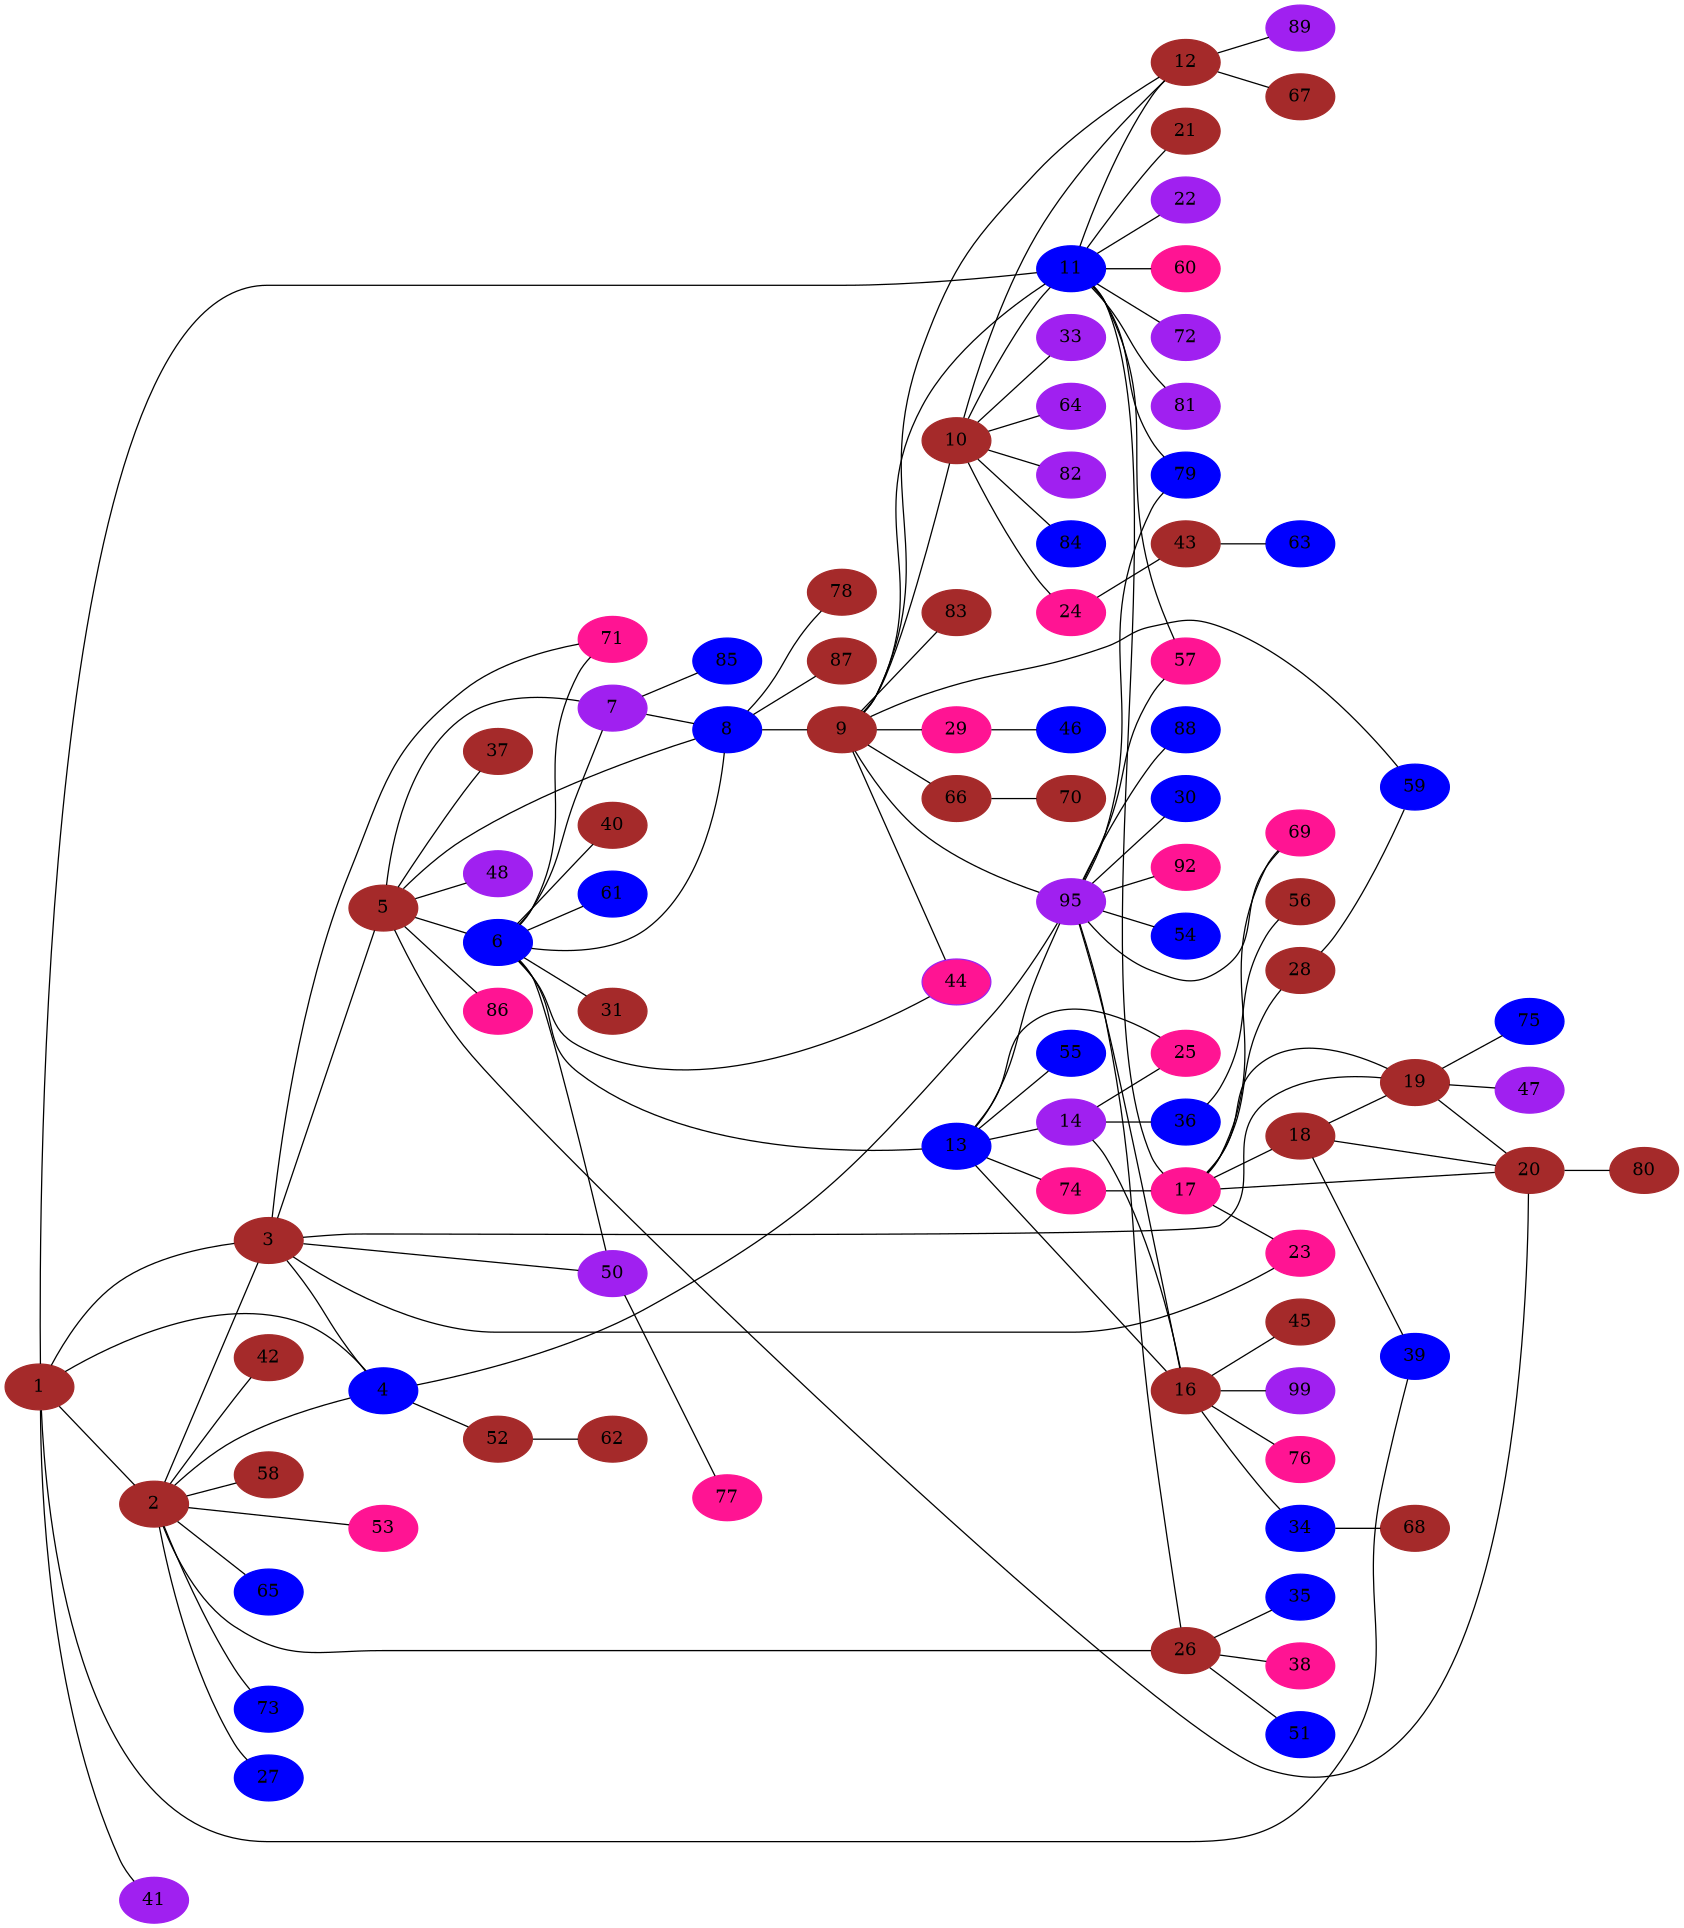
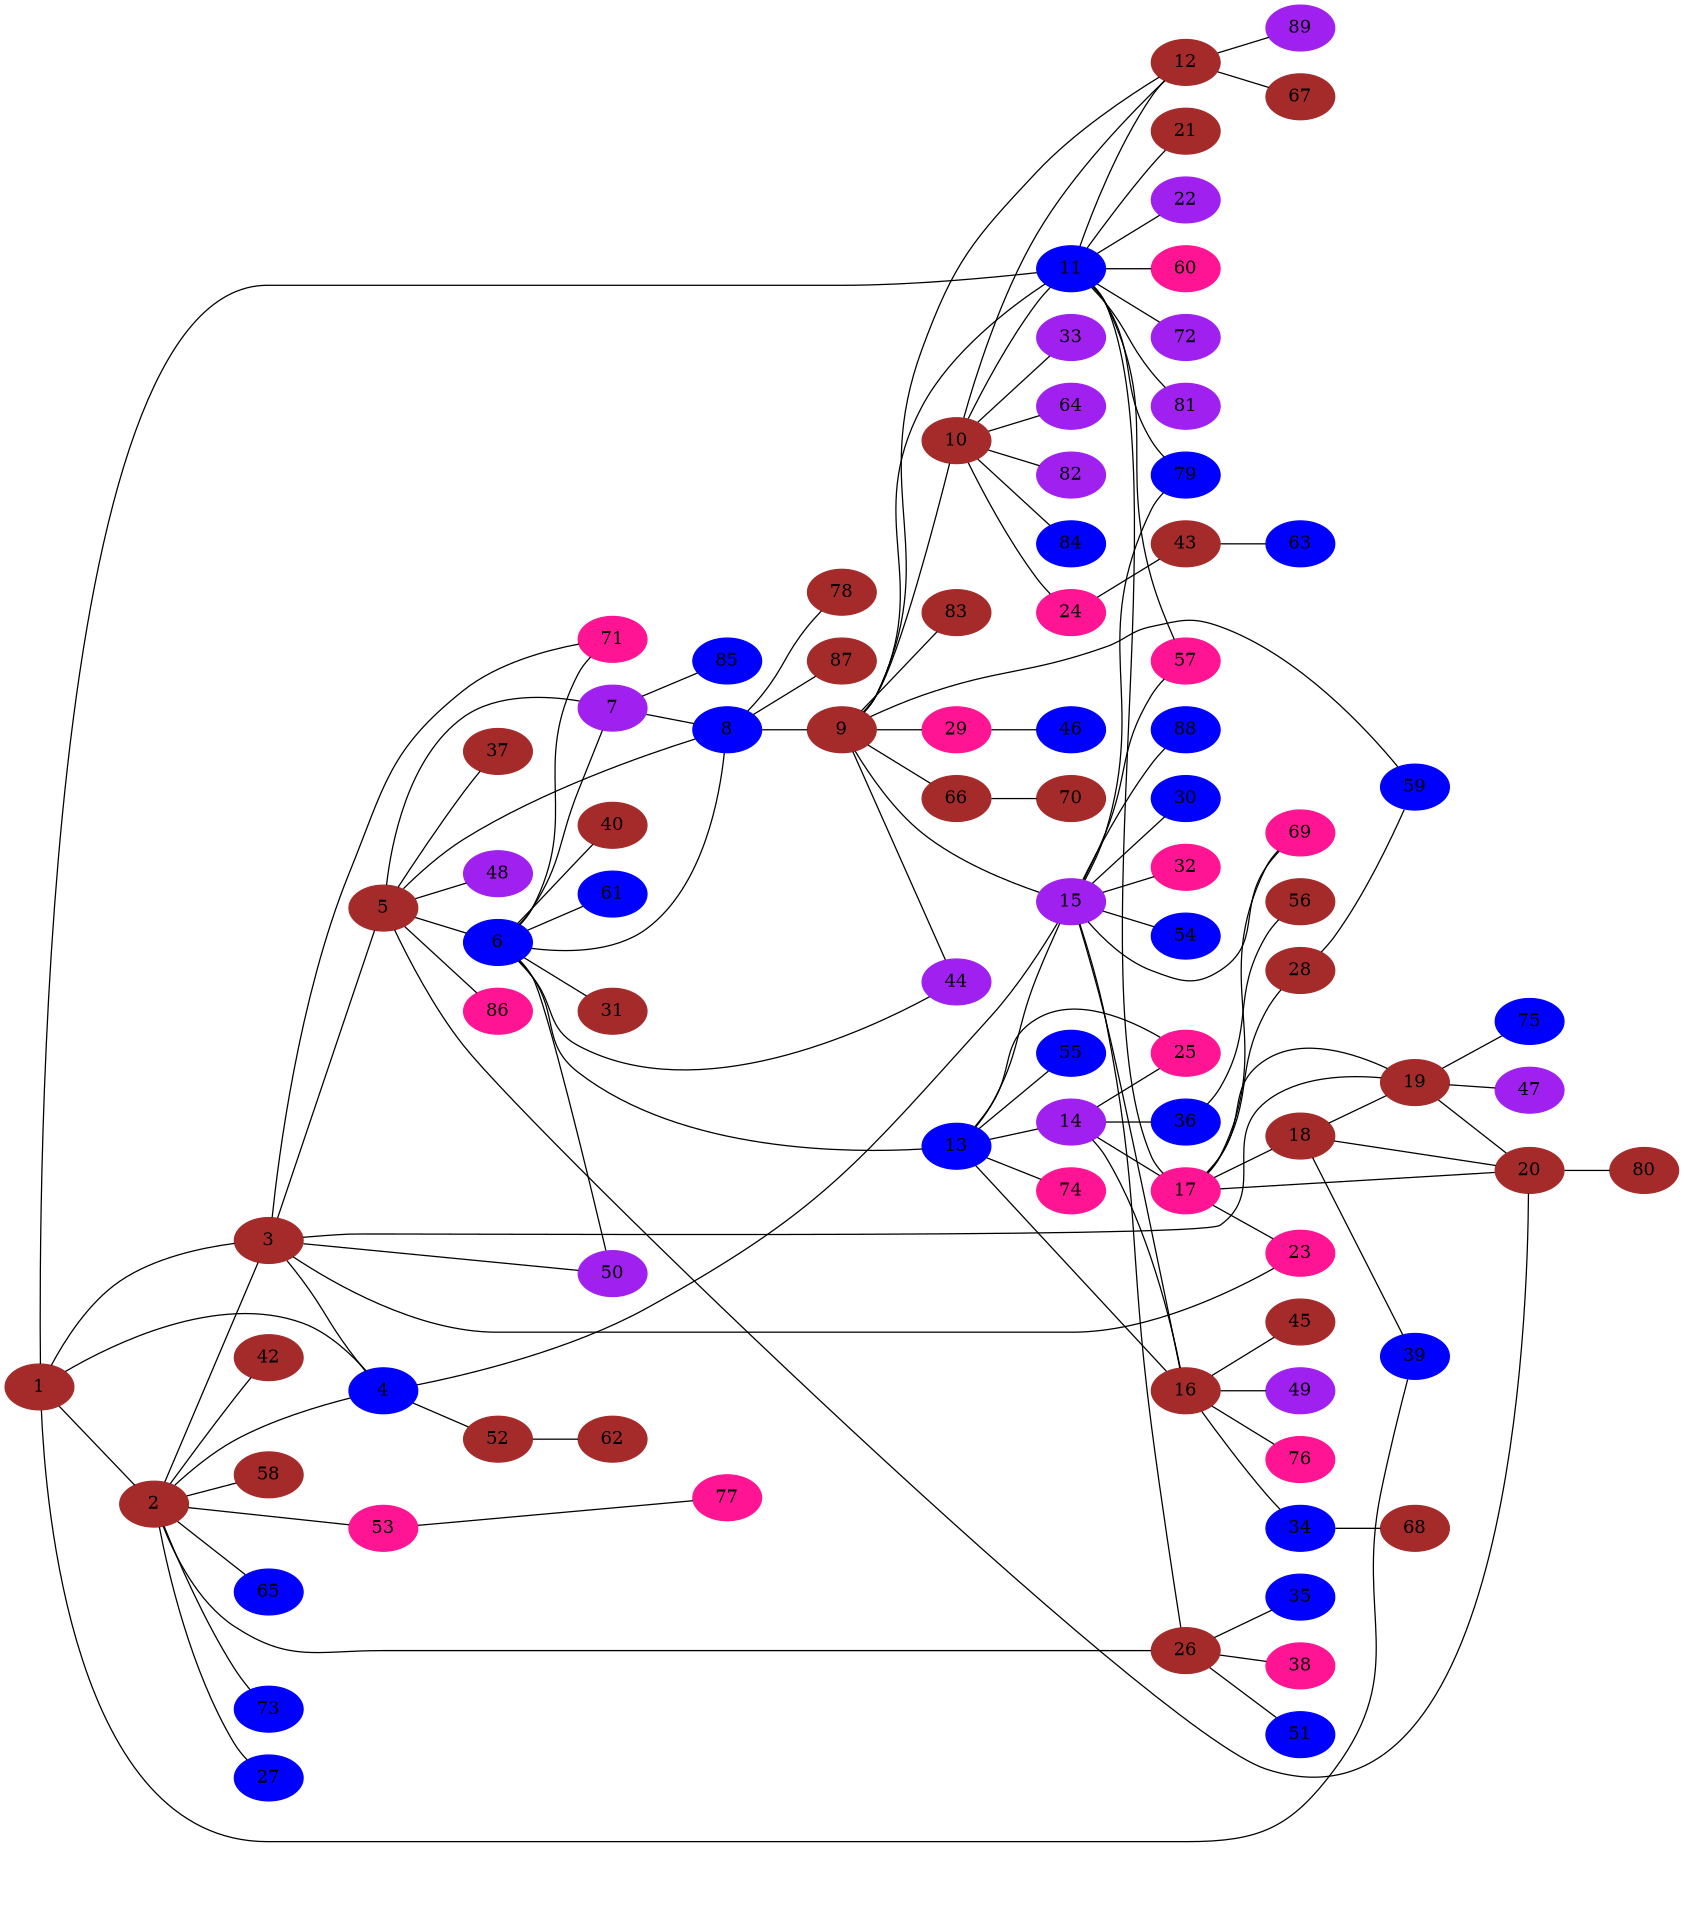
node "92": label "92" -> "32"
node "95": label "95" -> "15"
node "44": fillcolor deeppink -> purple
edge "74" -- "17": now "14" -- "17"
edge "50" -- "77": now "53" -- "77"
node "99": label "99" -> "49"
node "41": removed
